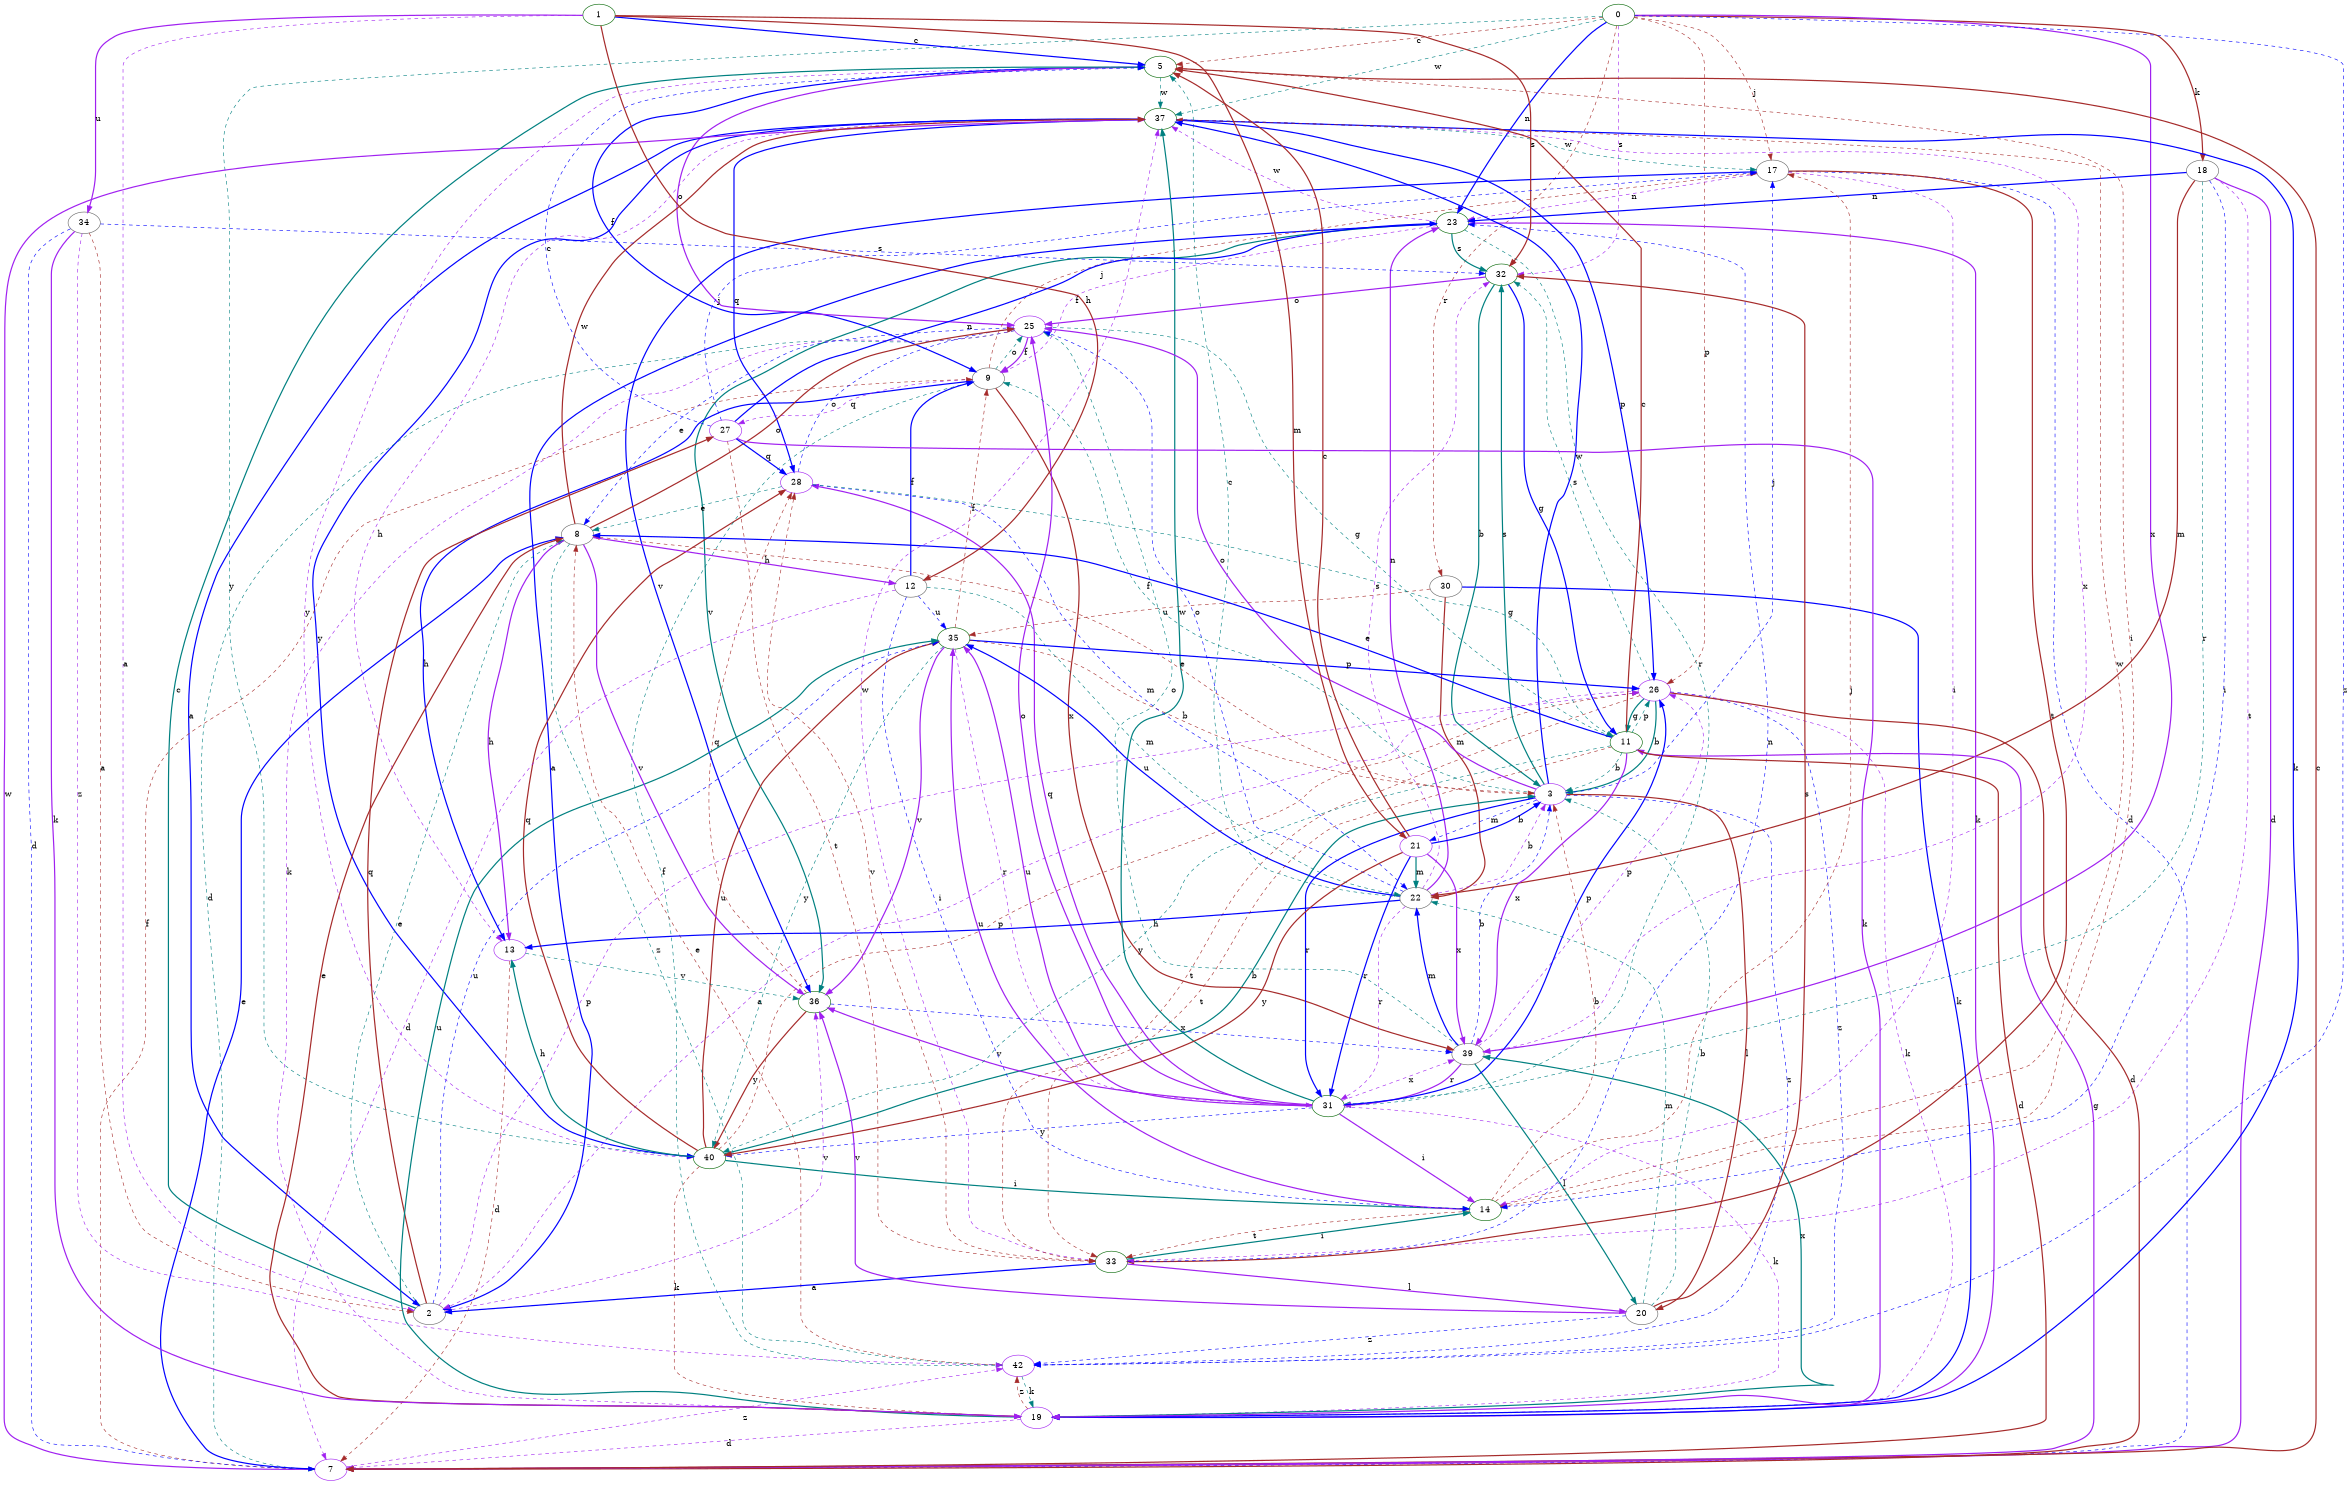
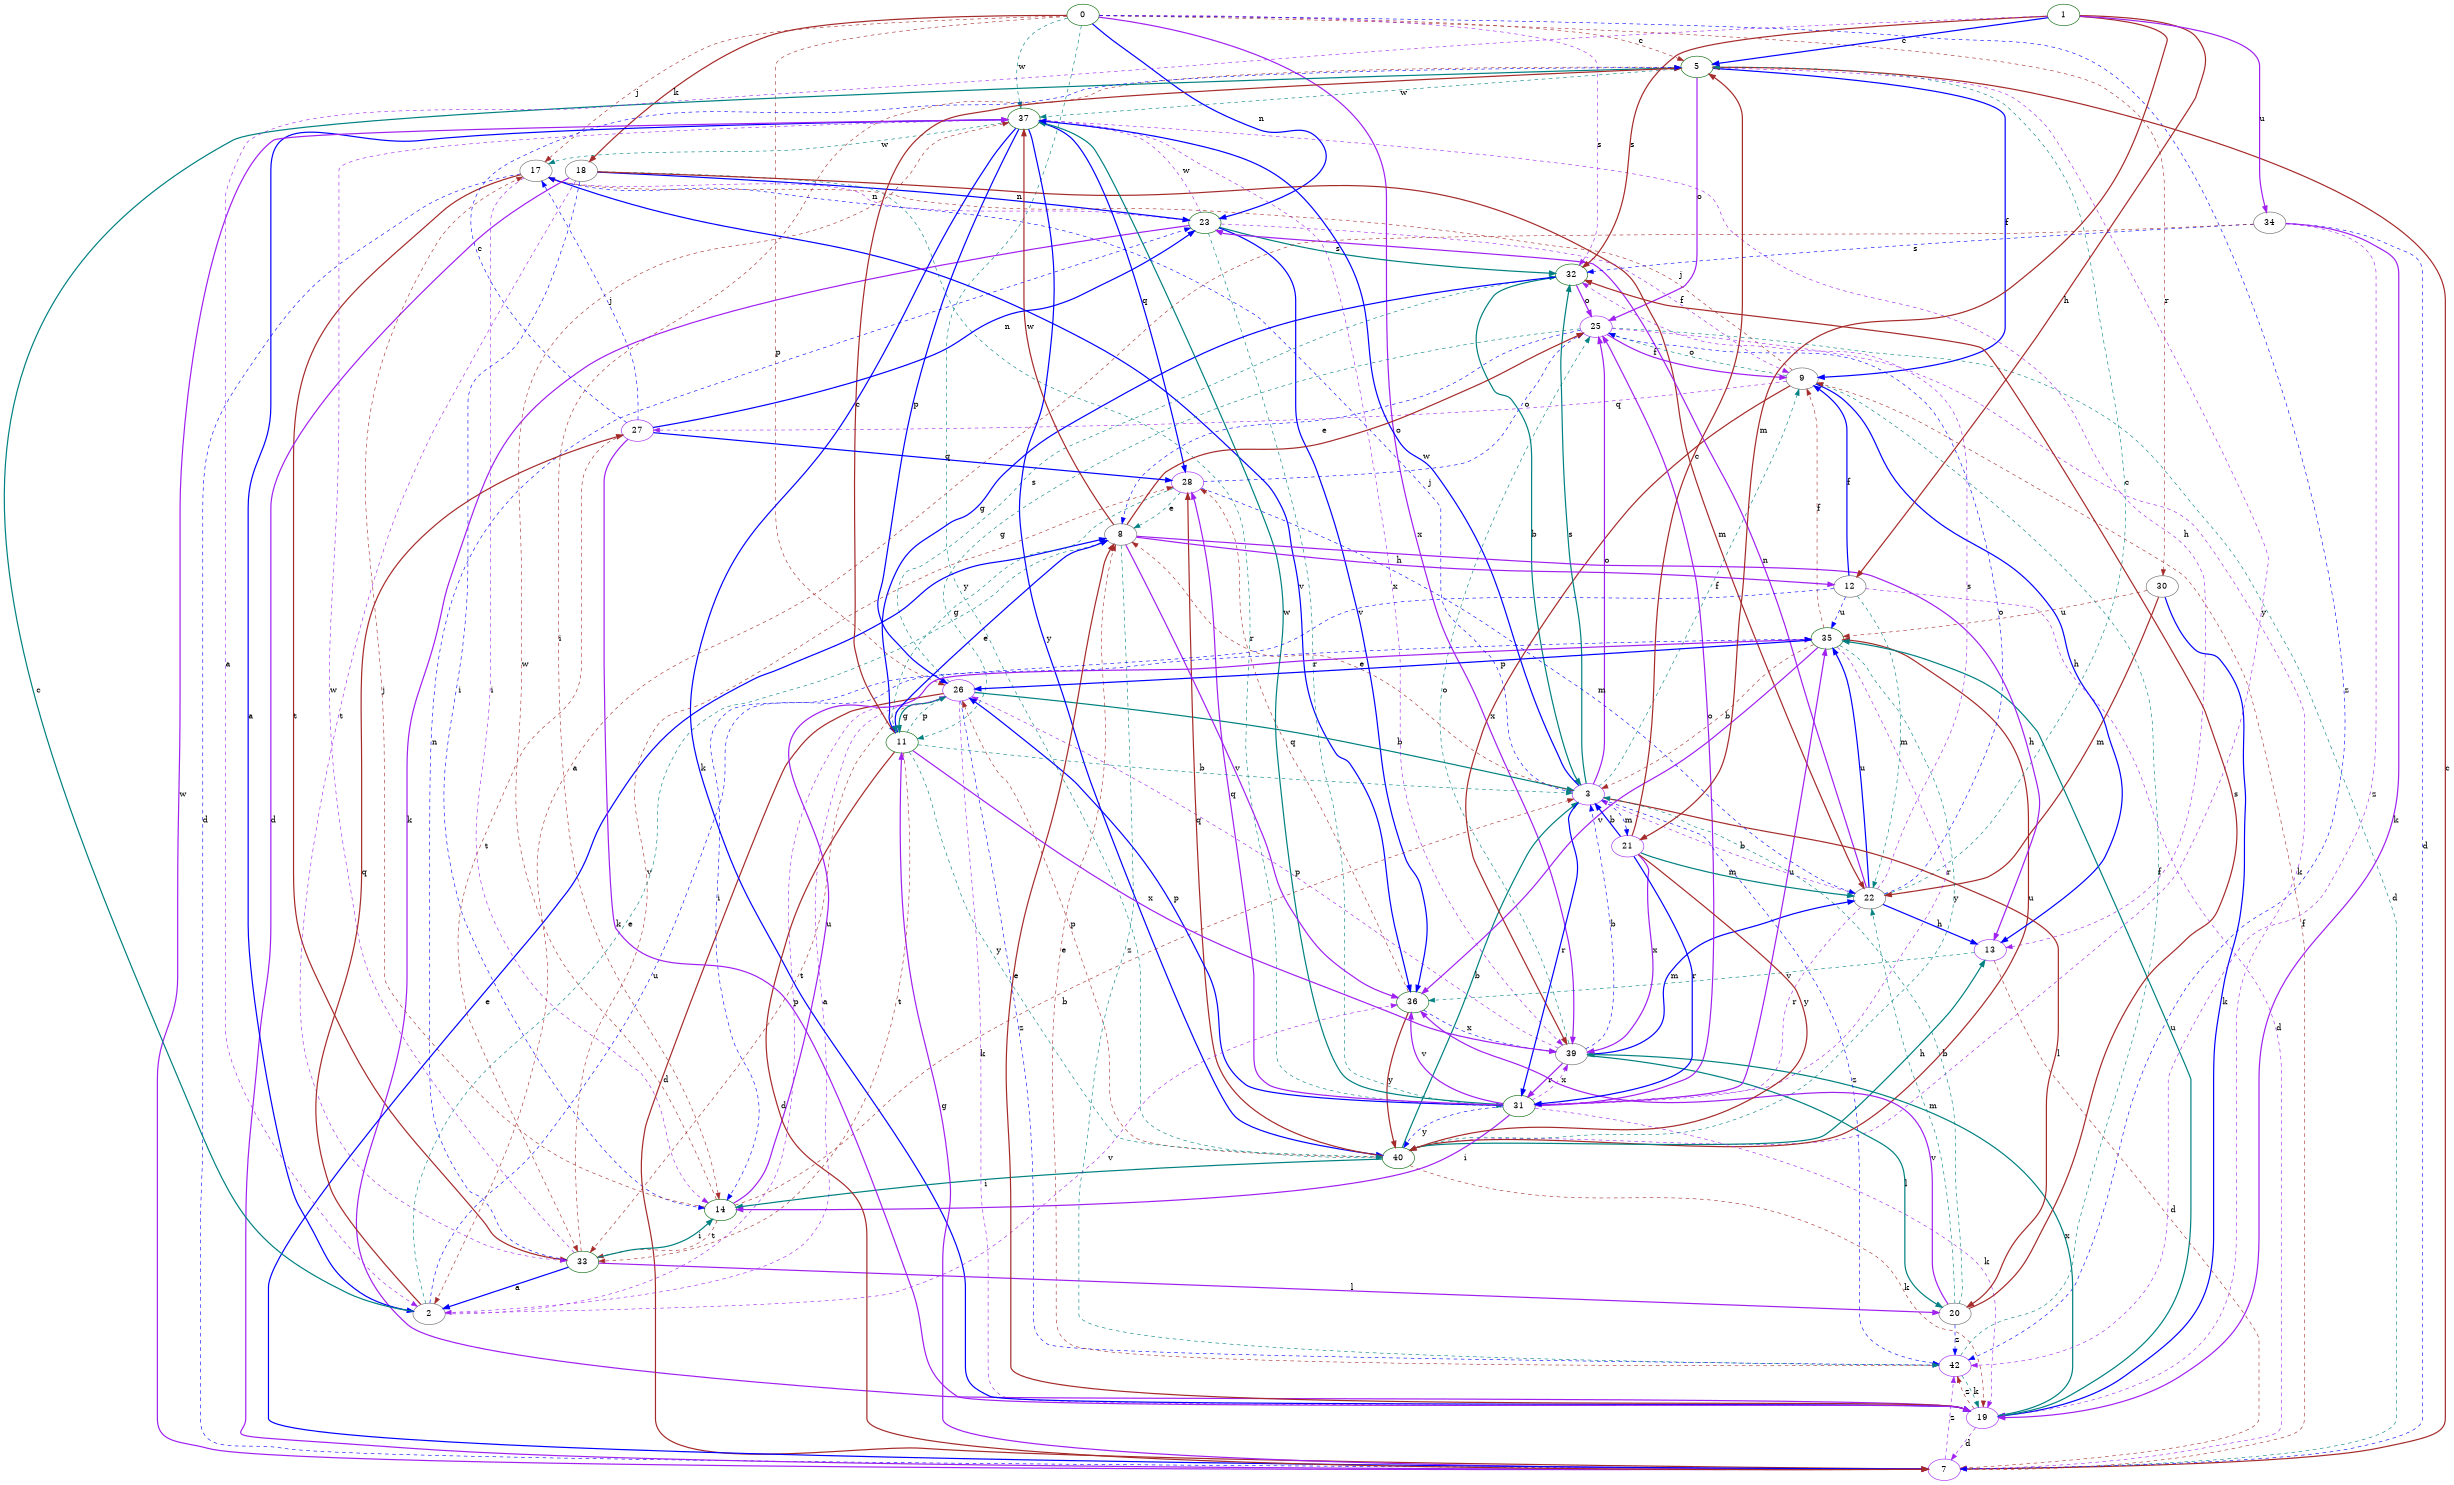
edge "23" -> "36": color teal -> blue
edge "23" -> "2": removed, label "a"
